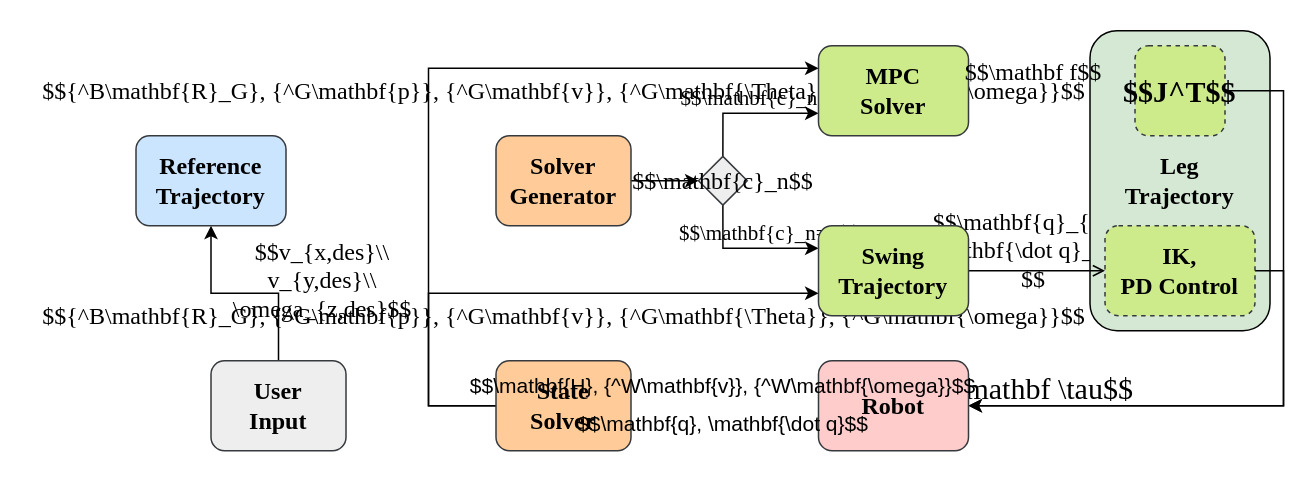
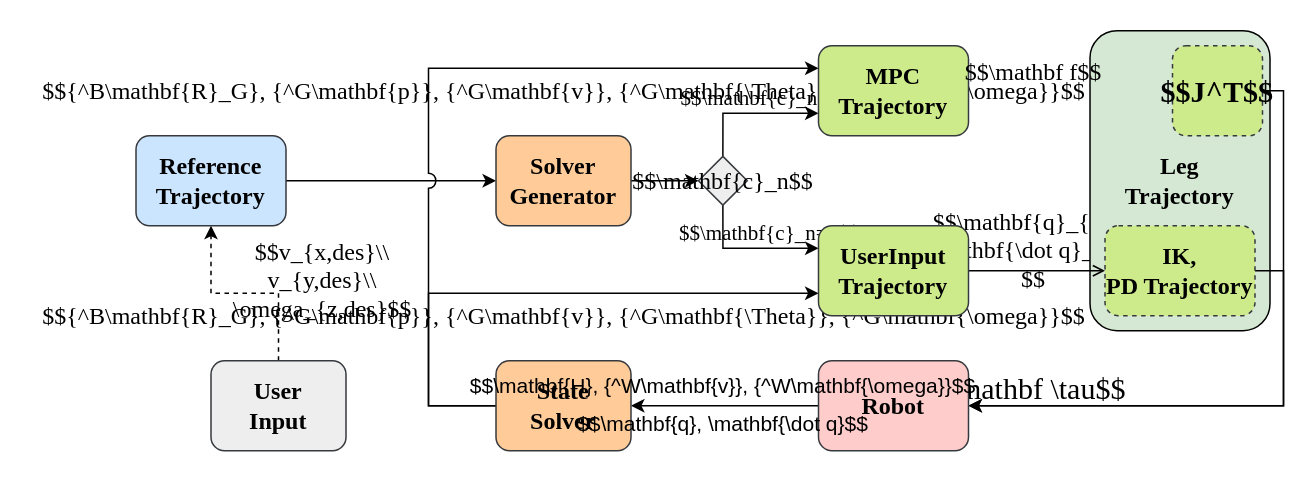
node "MPC Solver": label "MPC Solver" -> "MPC Trajectory"
node "$$J^T$$": moved (1180, 91) -> (1217, 91)
edge "ReferenceTrajectory" -> "SolverGenerator": added
node "Swing Trajectory": label "Swing Trajectory" -> "UserInput Trajectory"
node "IK,PD Control": label "IK,PD Control" -> "IK,PD Trajectory"
edge "UserInput" -> "ReferenceTrajectory": style solid -> dashed
edge "Robot" -> "StateSolver": added
